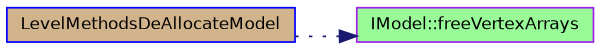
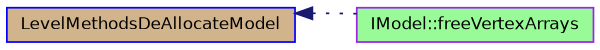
edge "LevelMethodsDeAllocateModel" -> "IModel::freeVertexArrays": reversed
